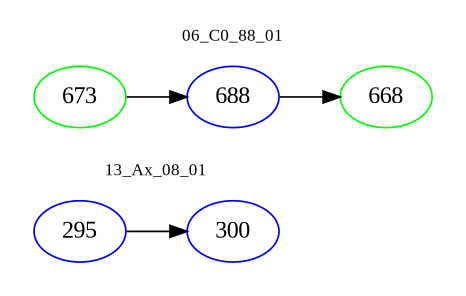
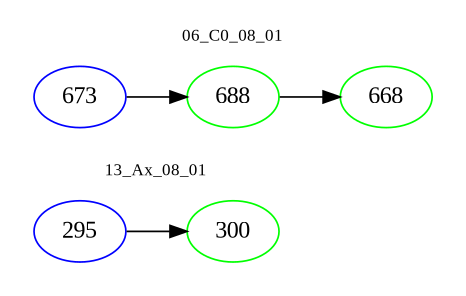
cluster "06_C0_88_01": label "06_C0_88_01" -> "06_C0_08_01"
node "673": color green -> blue
node "688": color blue -> green
node "300": color blue -> green
